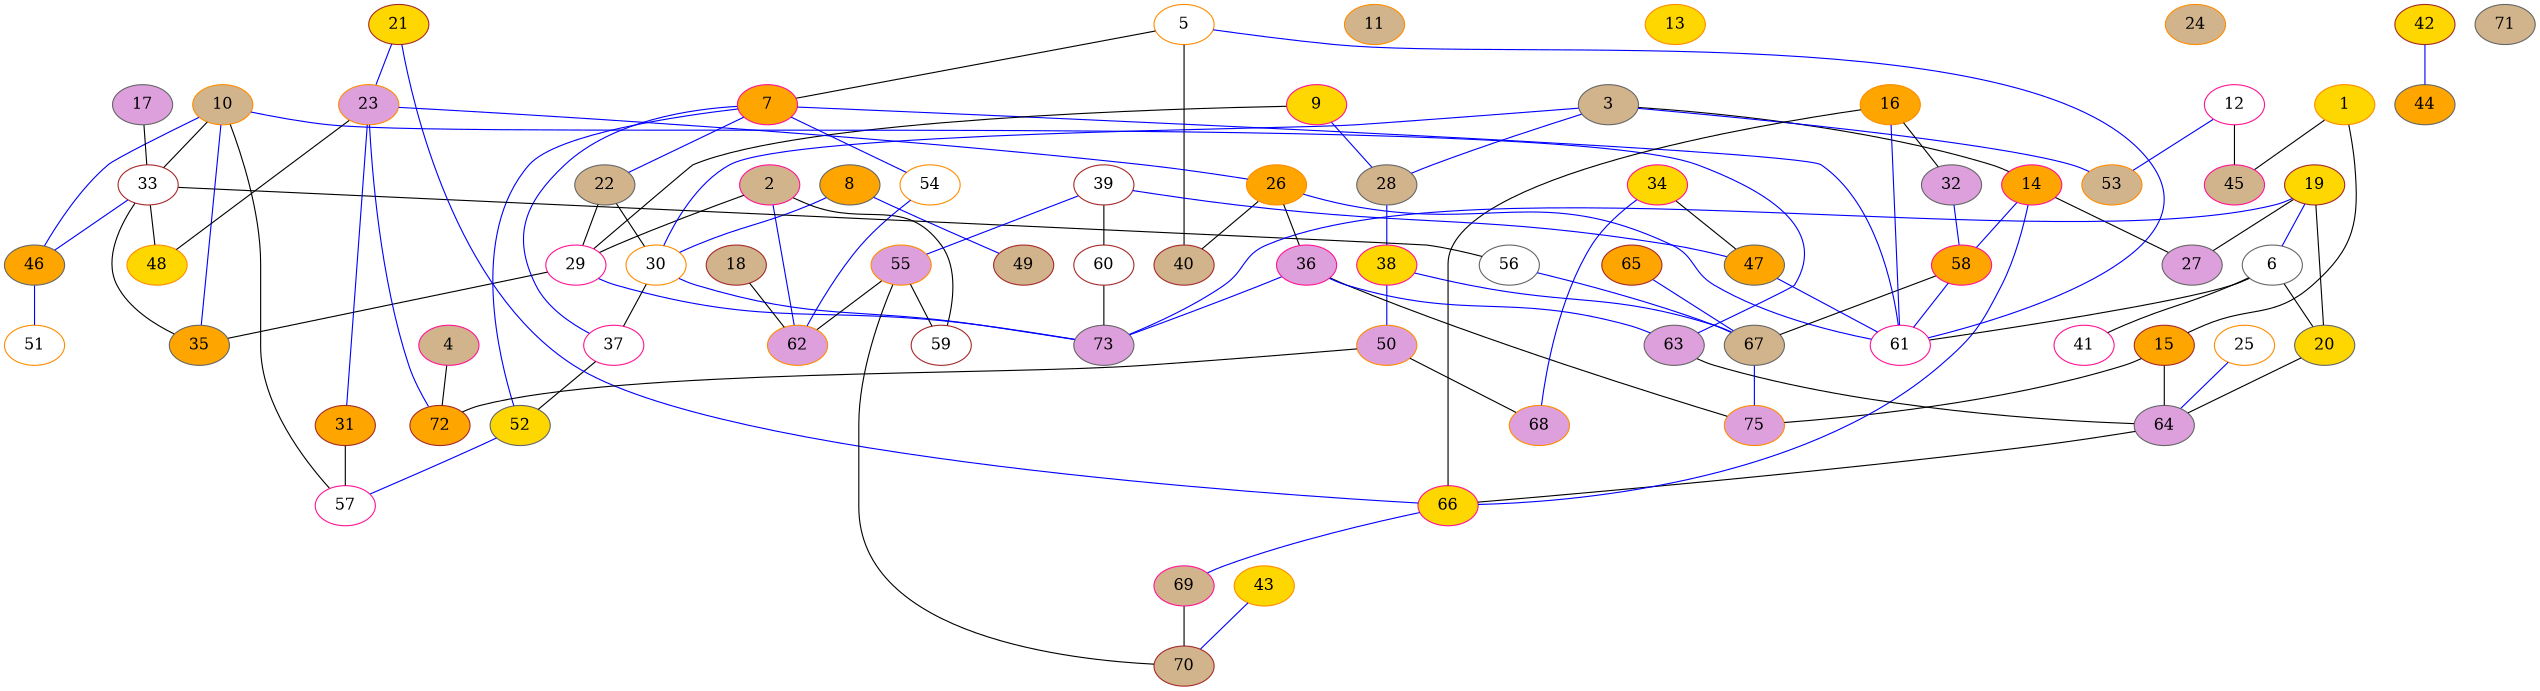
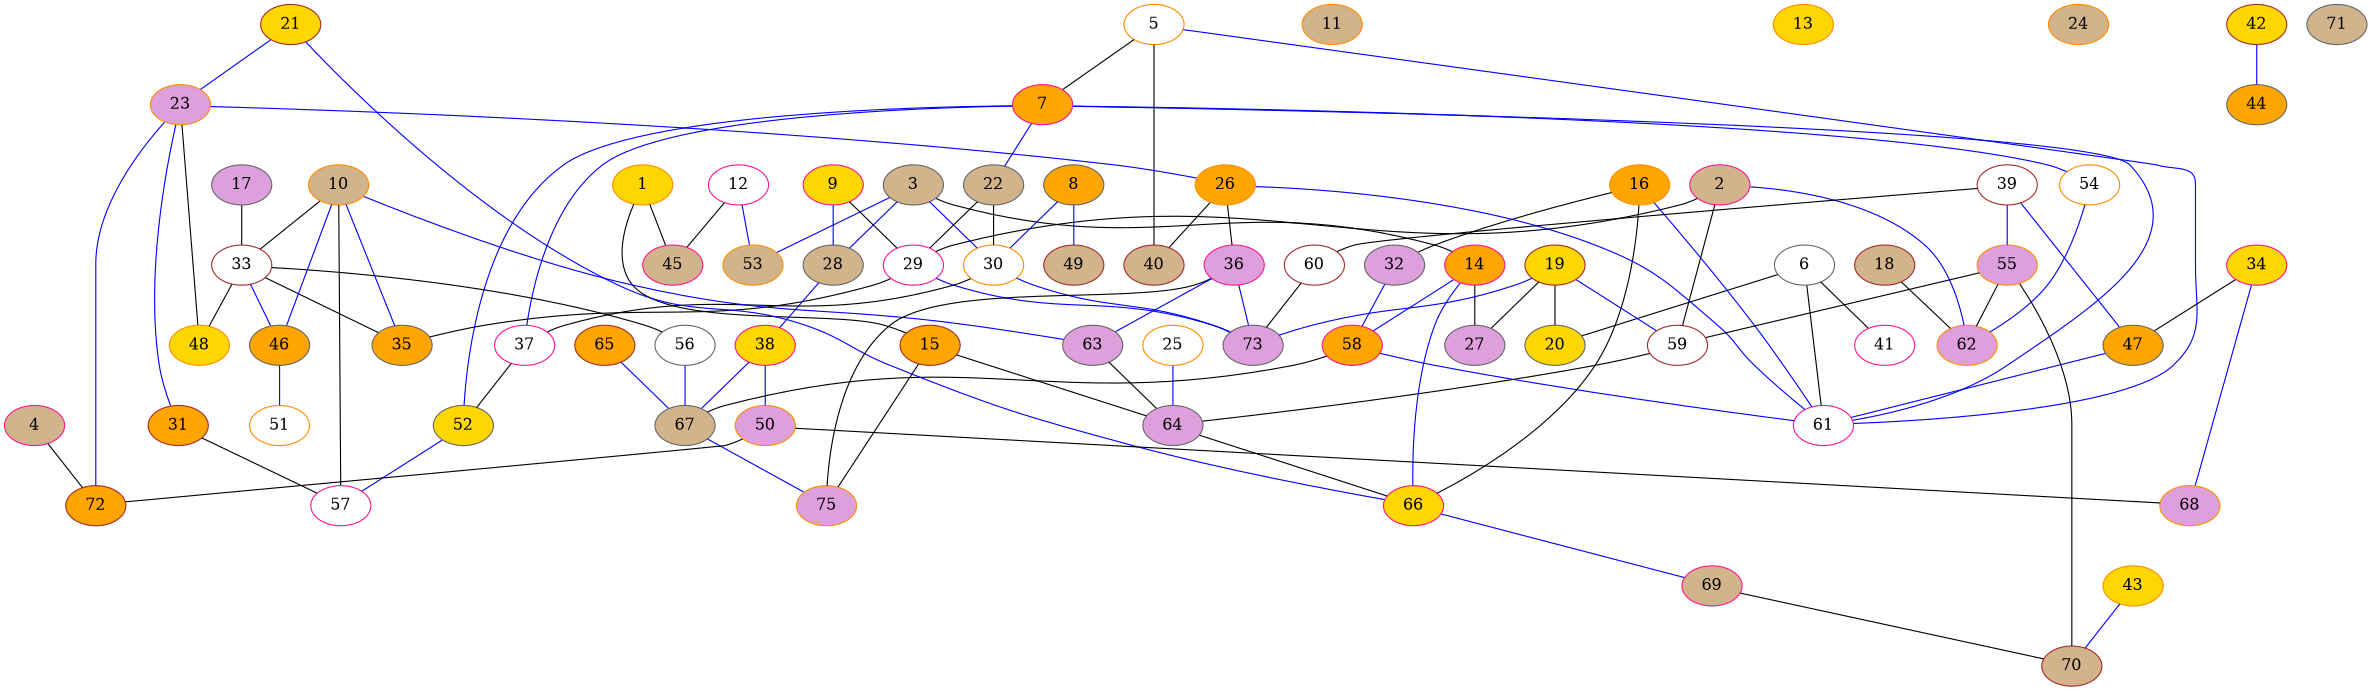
edge "19" -- "6": now "19" -- "59"
edge "20" -- "64": now "59" -- "64"
